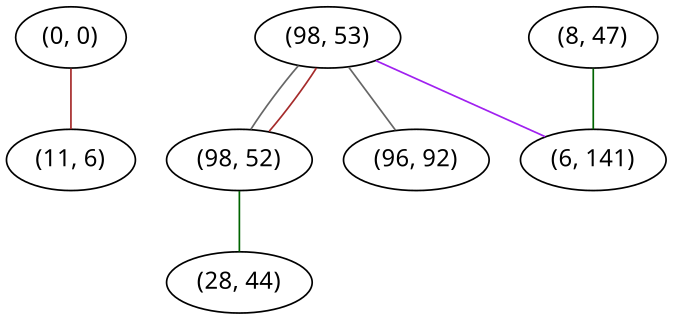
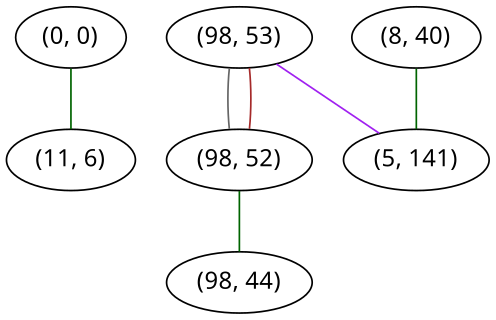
node "(8, 47)": label "(8, 47)" -> "(8, 40)"
edge "(0, 0)" -- "(11, 6)": color brown -> darkgreen
node "(96, 92)": removed
node "(6, 141)": label "(6, 141)" -> "(5, 141)"
node "(28, 44)": label "(28, 44)" -> "(98, 44)"
